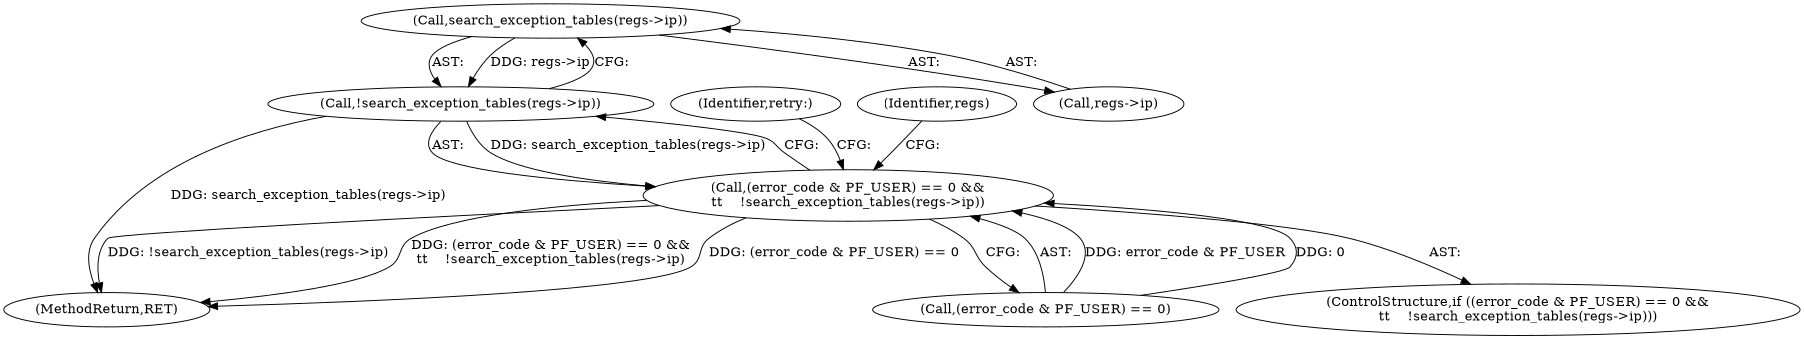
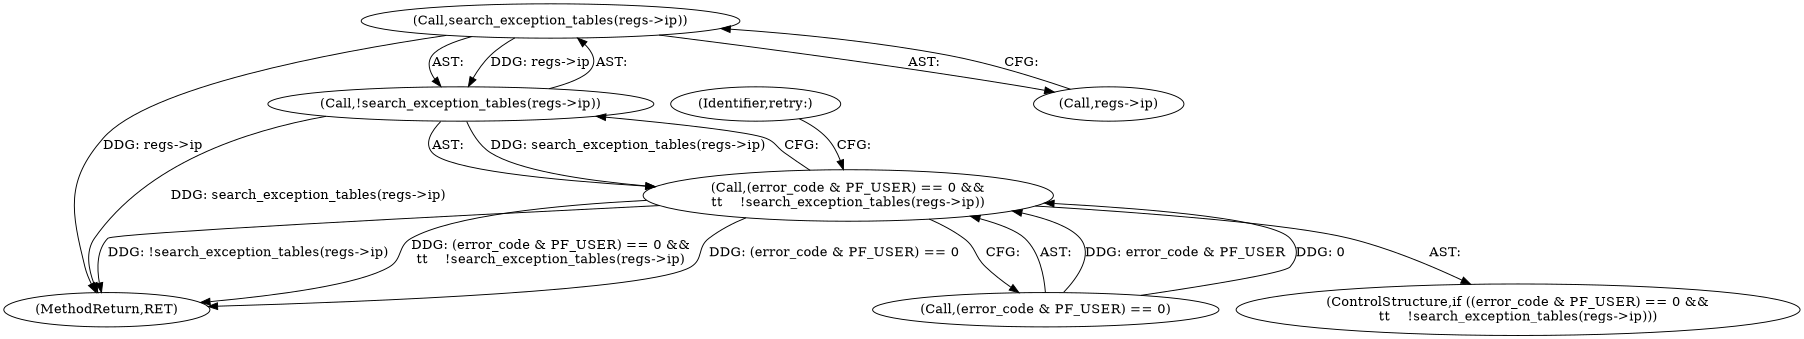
edge "(Call,!search_exception_tables(regs->ip))" -> "(Call,search_exception_tables(regs->ip))": label "CFG: " -> "AST: "
edge "(Call,regs->ip)" -> "(Call,search_exception_tables(regs->ip))": label "AST: " -> "CFG: "
edge "(Call,search_exception_tables(regs->ip))" -> "(MethodReturn,RET)": added, label "DDG: regs->ip"
node "(Identifier,regs)": removed
